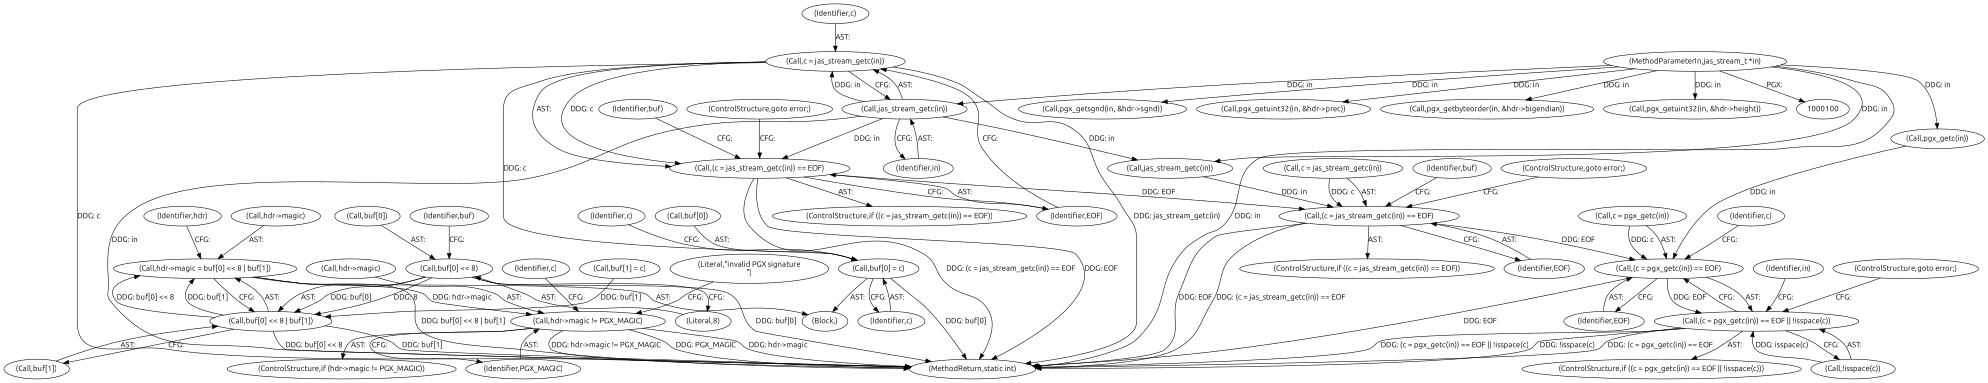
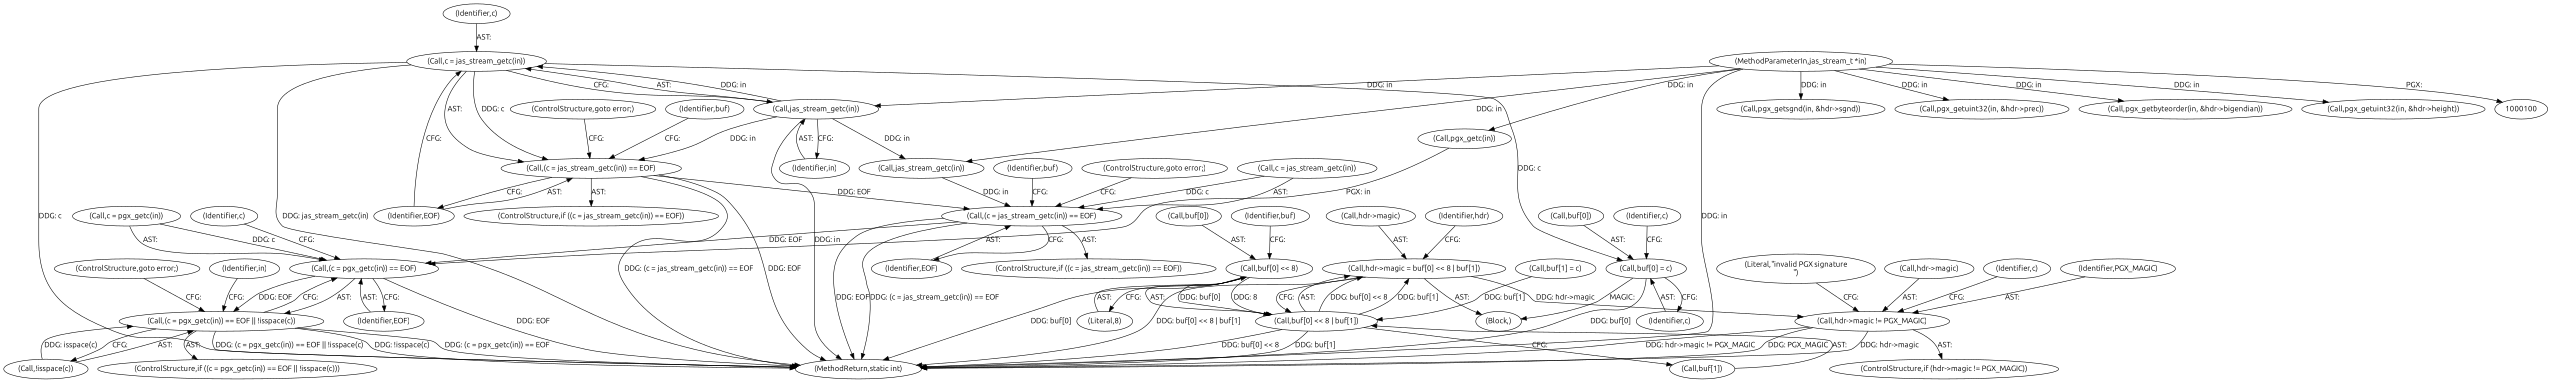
edge "(Call,pgx_getc(in))" -> "(Call,(c = pgx_getc(in)) == EOF)": label "DDG: in" -> "PGX: in"
edge "(Call,buf[0] = c)" -> "(Block,)": label "AST: " -> "MAGIC: "
edge "(Call,hdr->magic != PGX_MAGIC)" -> "(Identifier,PGX_MAGIC)": removed, label "CFG:"
